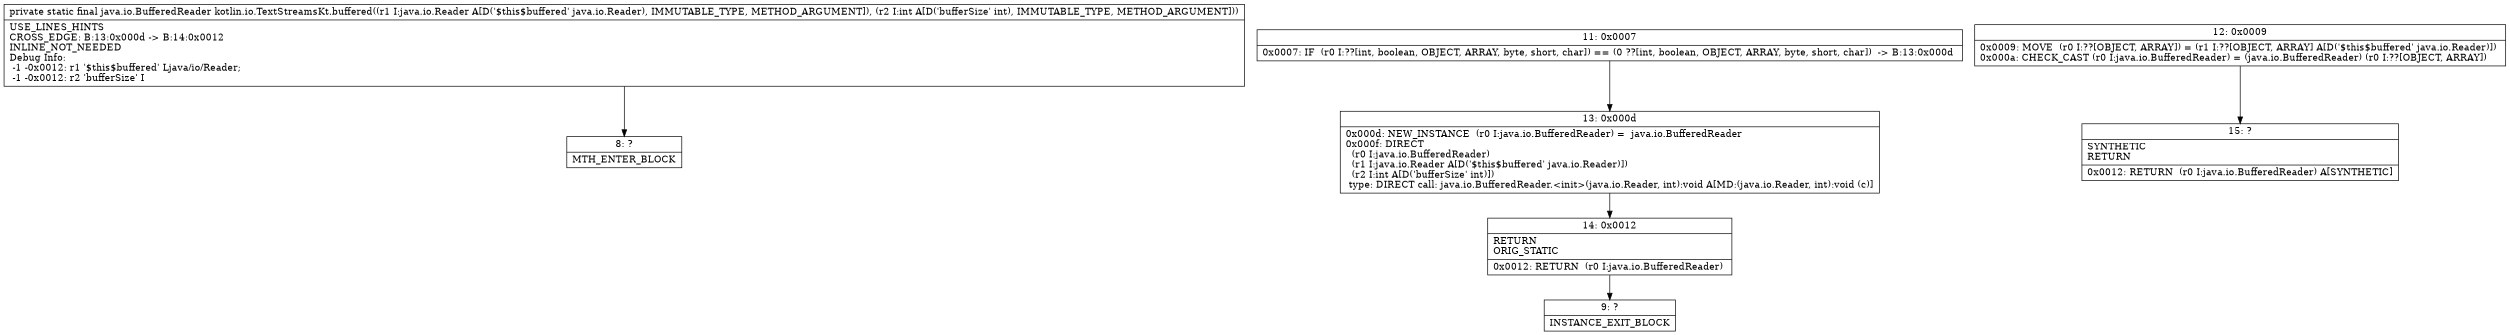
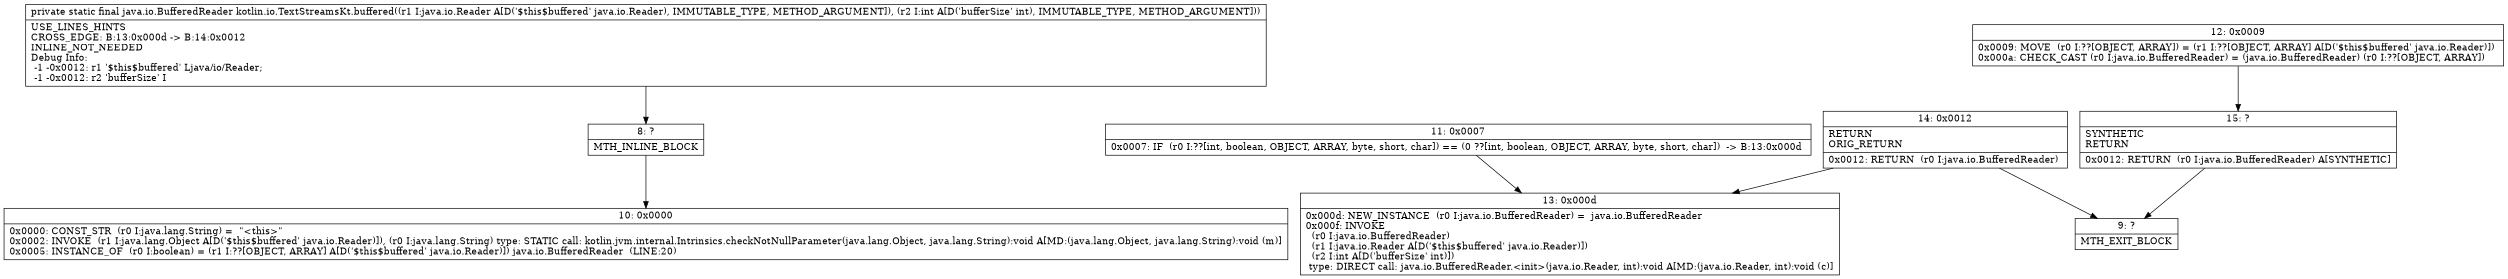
node "13: 0x000d": text "0x000f: DIRECT" -> "0x000f: INVOKE"
node "8: ?": text "MTH_ENTER_BLOCK" -> "MTH_INLINE_BLOCK"
edge "15: ?" -> "9: ?": added
edge "13: 0x000d" -> "14: 0x0012": reversed
node "10: 0x0000": added
node "14: 0x0012": text "ORIG_STATIC" -> "ORIG_RETURN"
node "9: ?": text "INSTANCE_EXIT_BLOCK" -> "MTH_EXIT_BLOCK"
